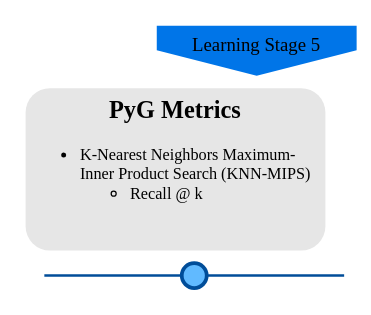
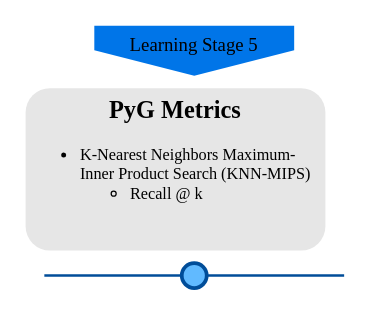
node "Learning Stage 5": moved (257, 51) -> (194, 51)
